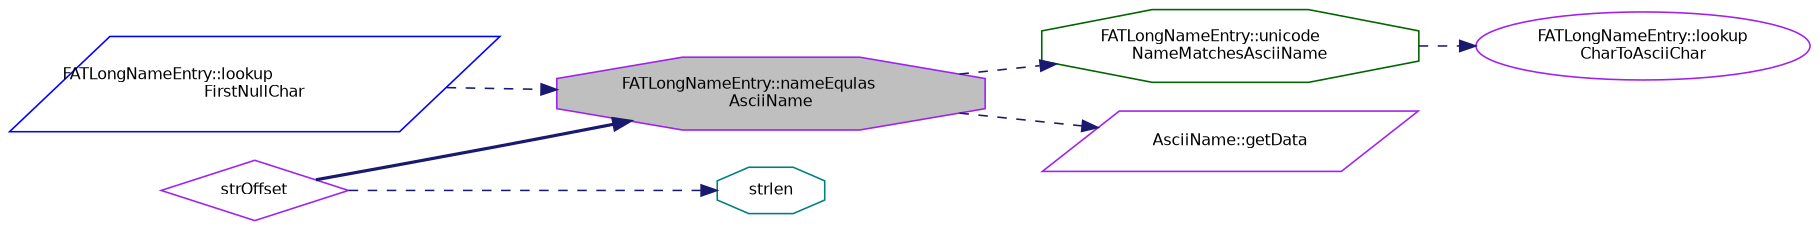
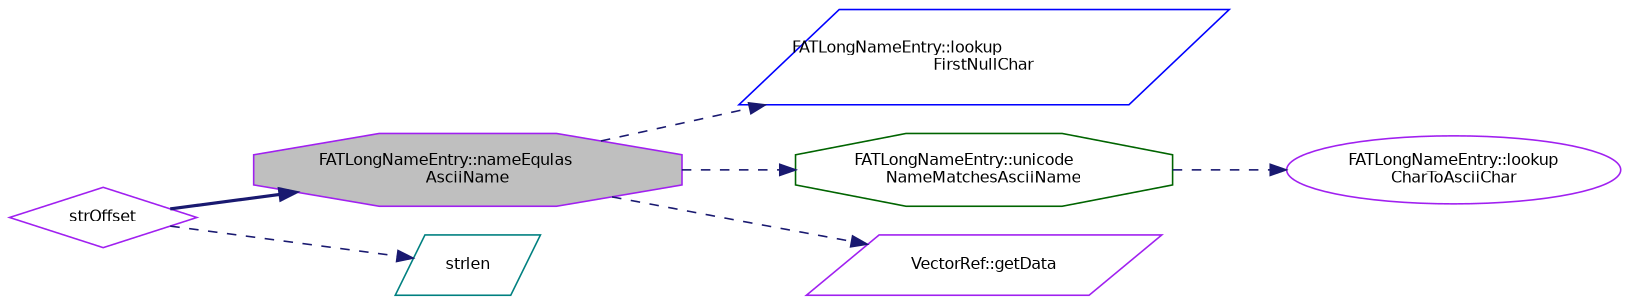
edge "FATLongNameEntry::lookup FirstNullChar" -> "FATLongNameEntry::nameEqulas AsciiName": reversed
node "AsciiName::getData": label "AsciiName::getData" -> "VectorRef::getData"
node "strlen": shape octagon -> parallelogram
